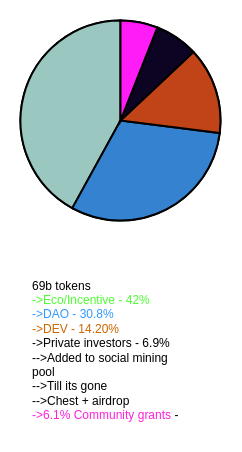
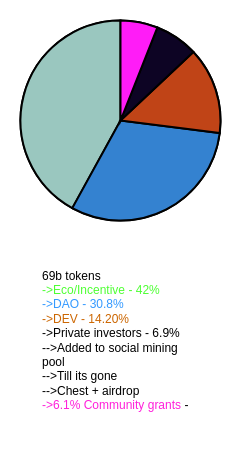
node "69b tokens ->Eco/Incentive - 42% ->DAO - 30.8% ->DEV - 14.20% ->Private investors - 6.9% -->Added to social mining pool -->Till its gone -->Chest + airdrop ->6.1% Community grants -": moved (111, 351) -> (121, 341)
